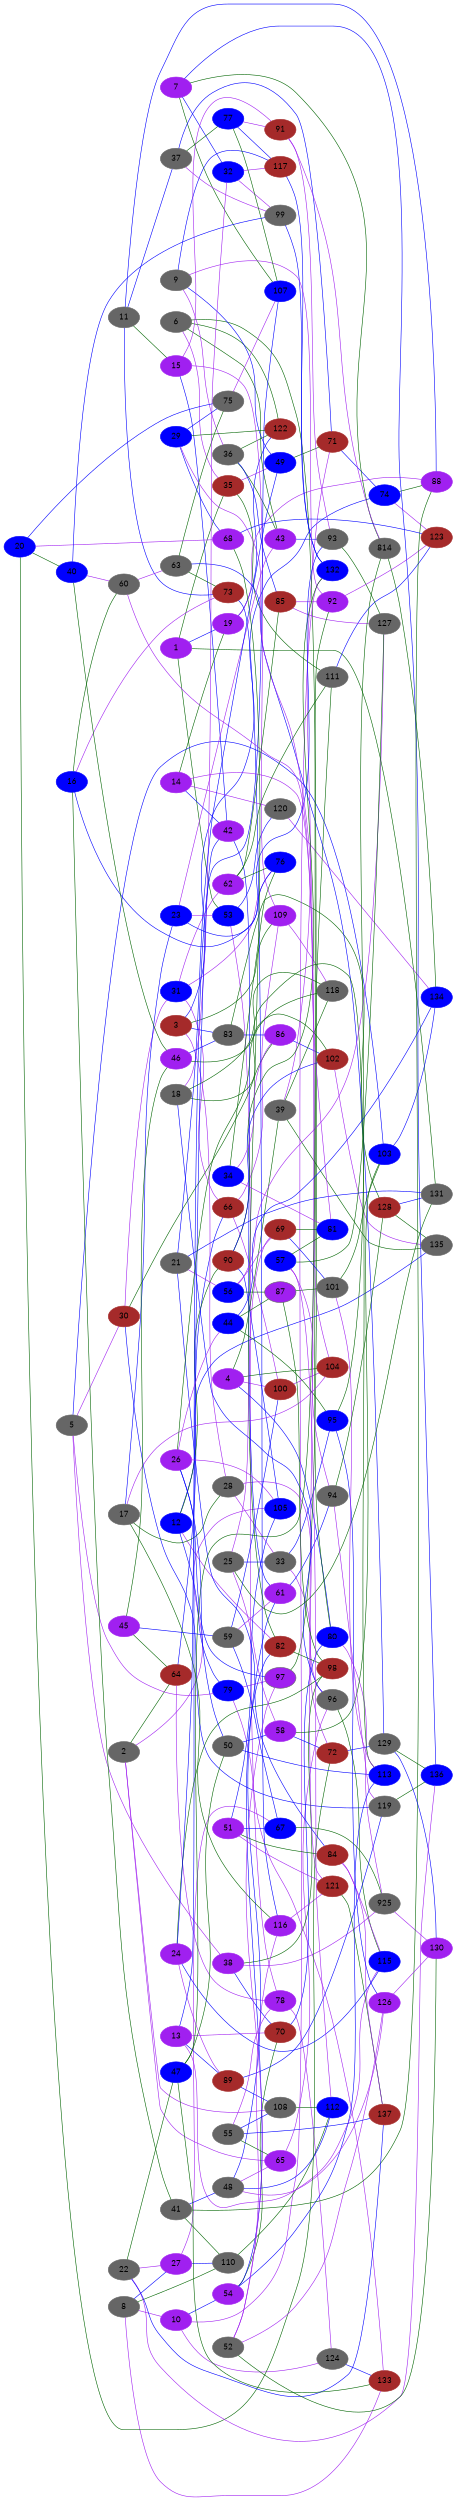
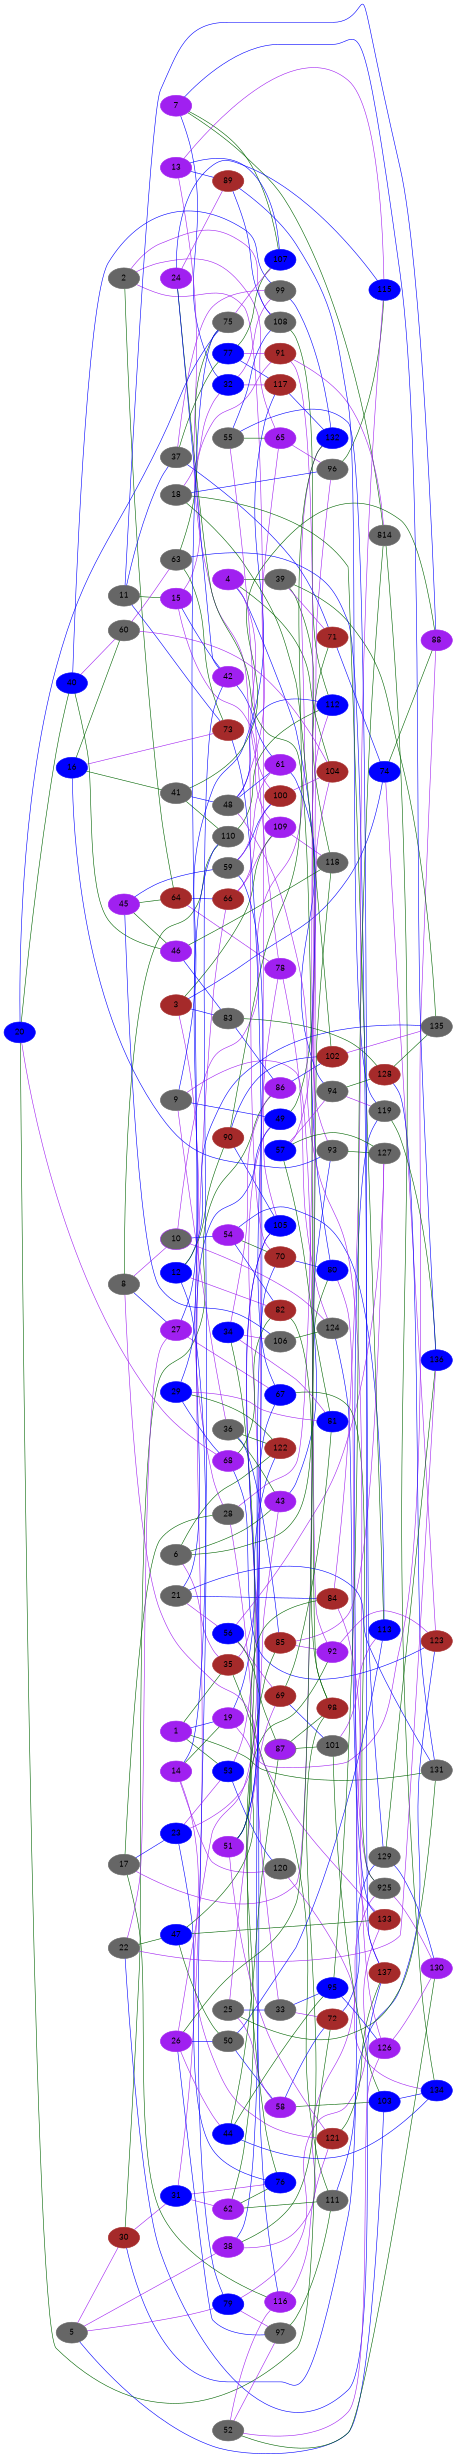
node "106": added
node "97": fillcolor purple -> gray40
node "10": fillcolor purple -> gray40
